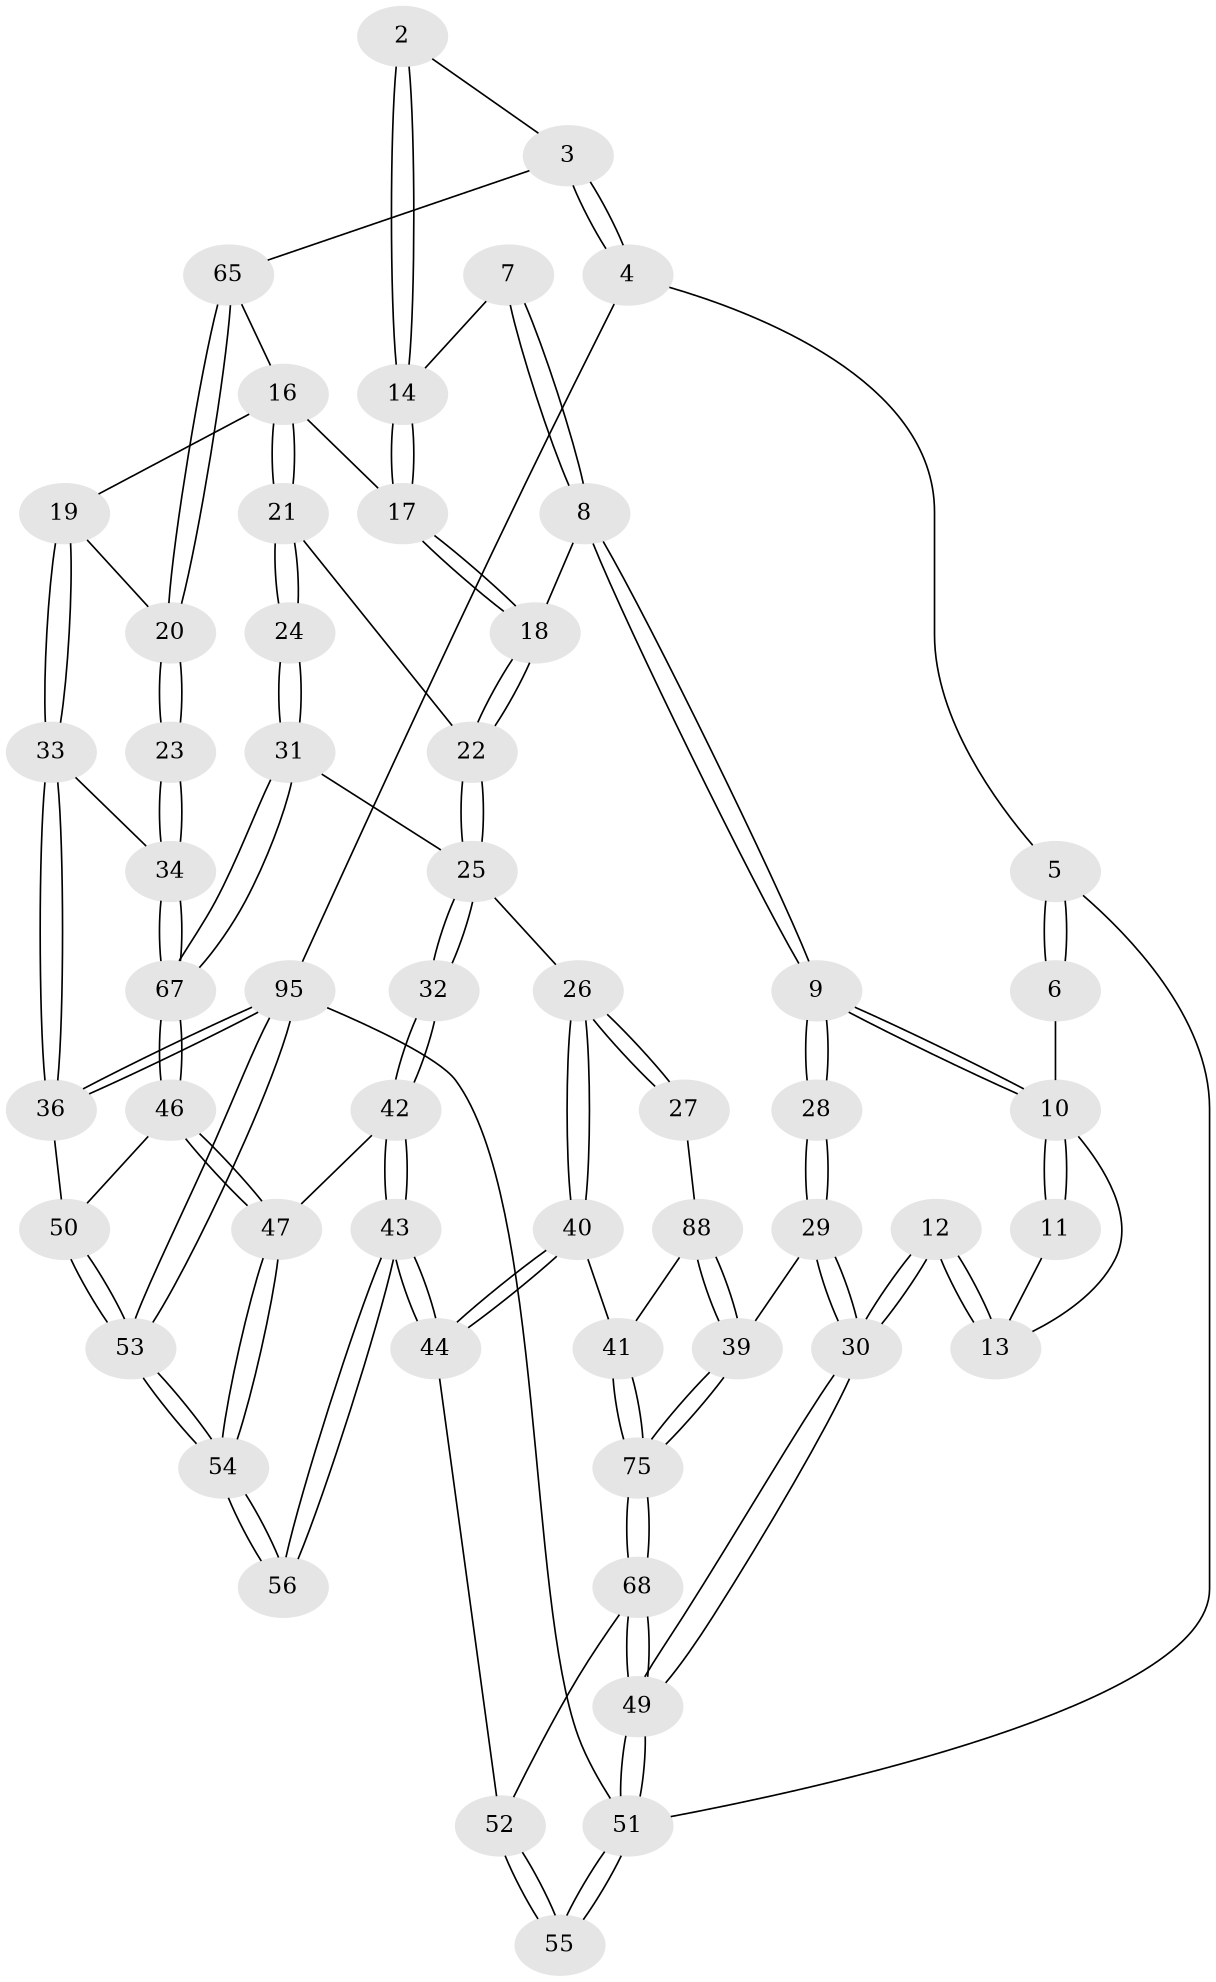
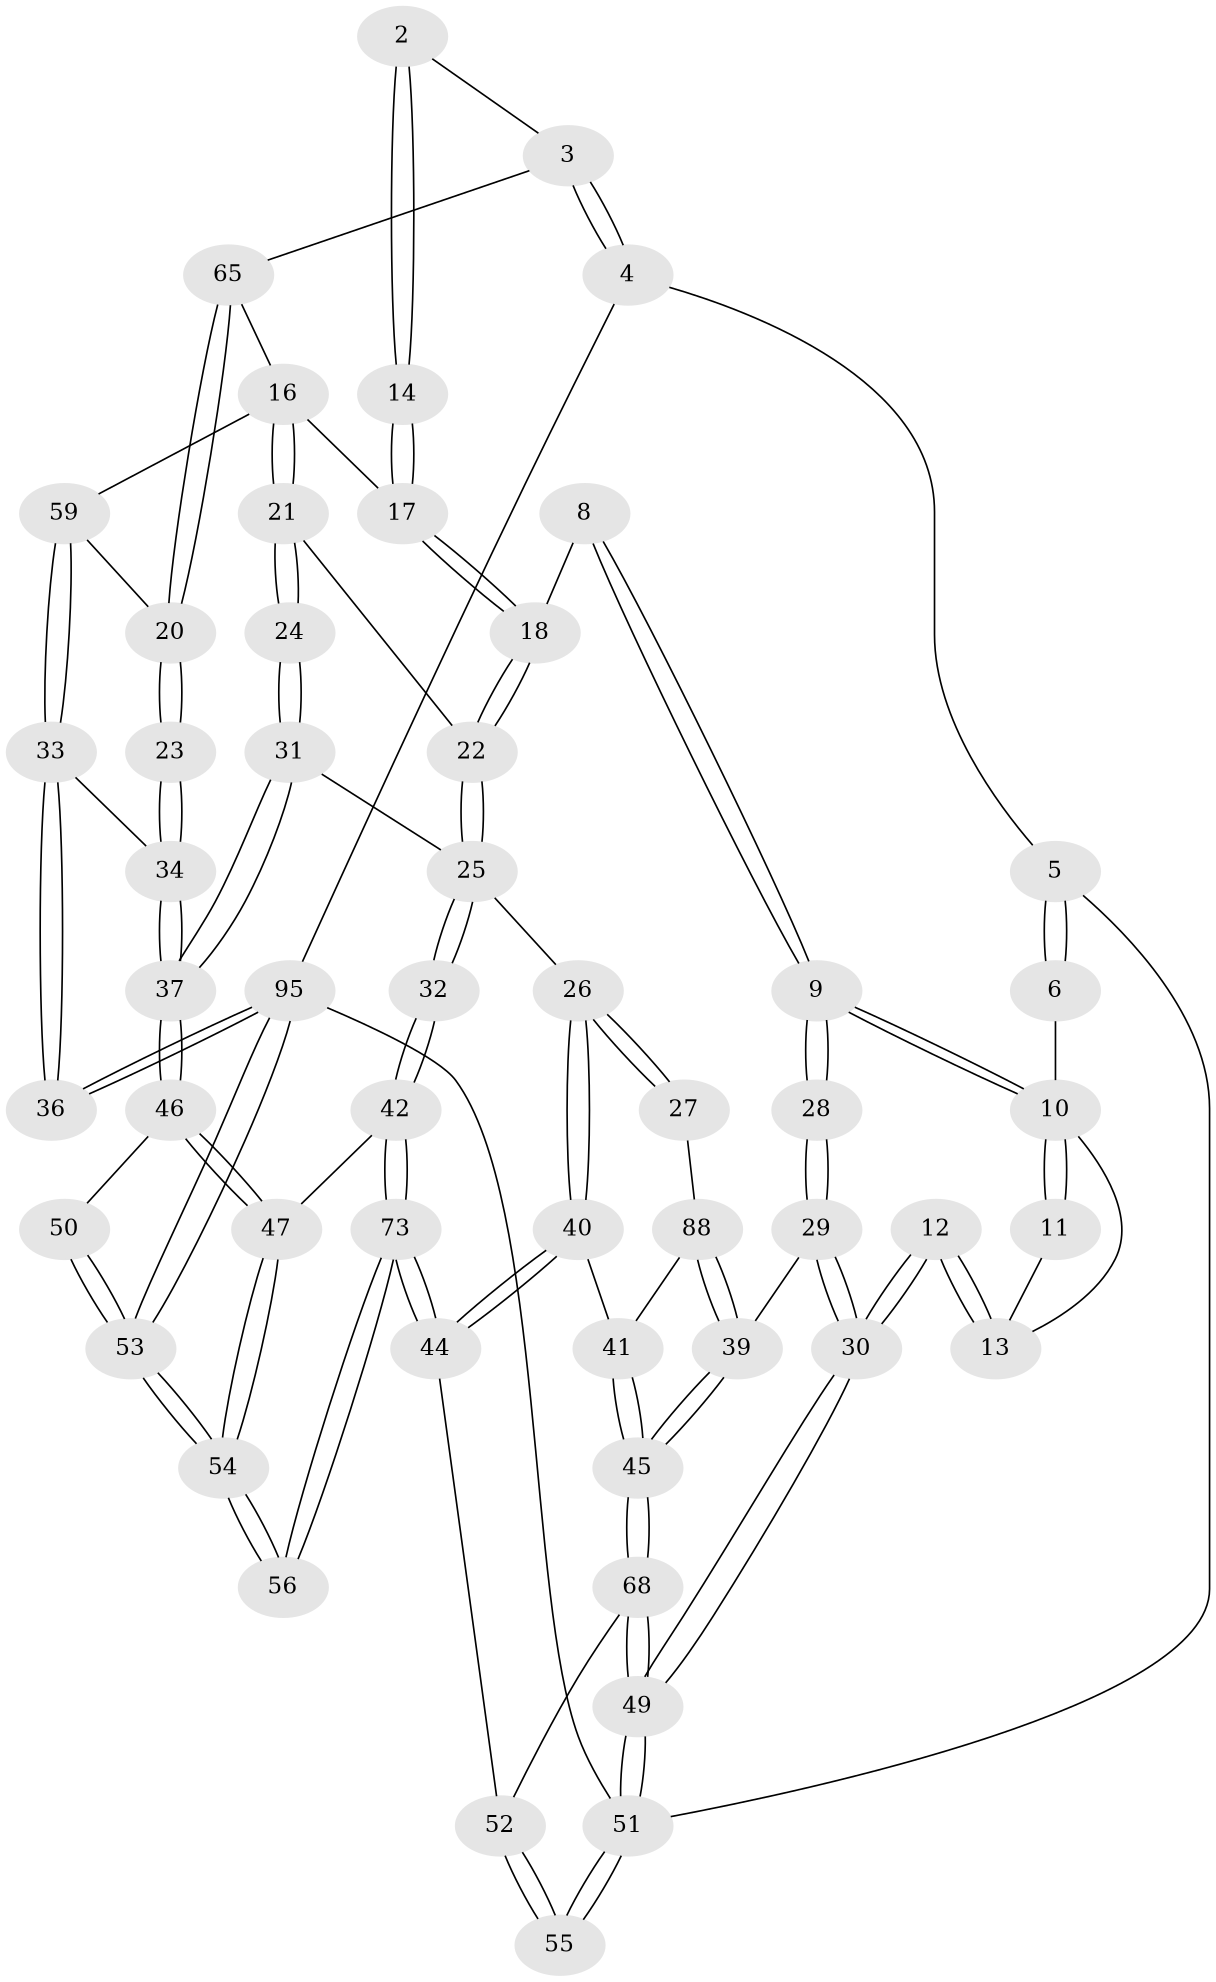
node "7": removed
node "19": label "19" -> "59"
node "67": label "67" -> "37"
edge "36" -- "50": removed
node "43": label "43" -> "73"
node "75": label "75" -> "45"
